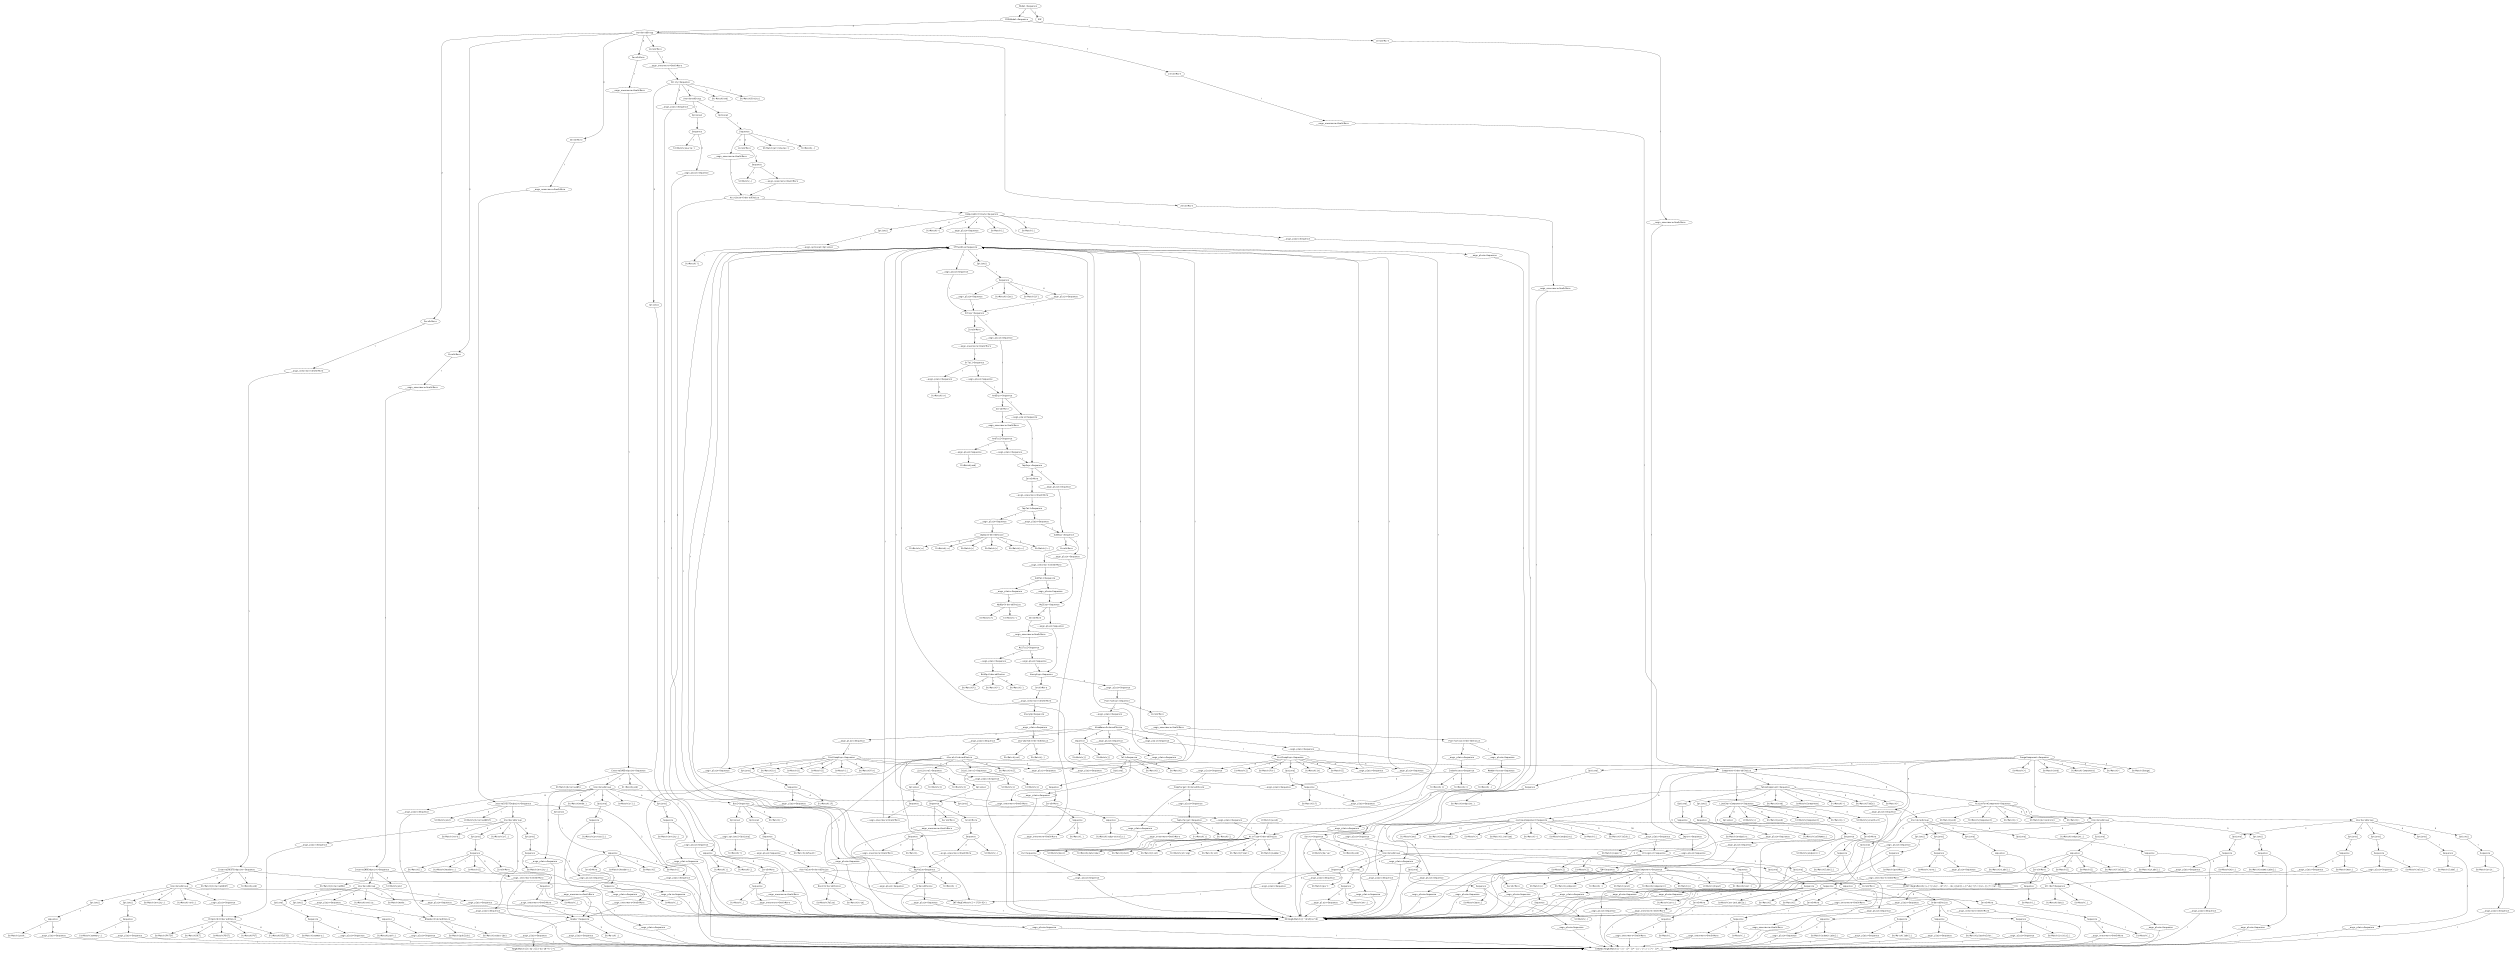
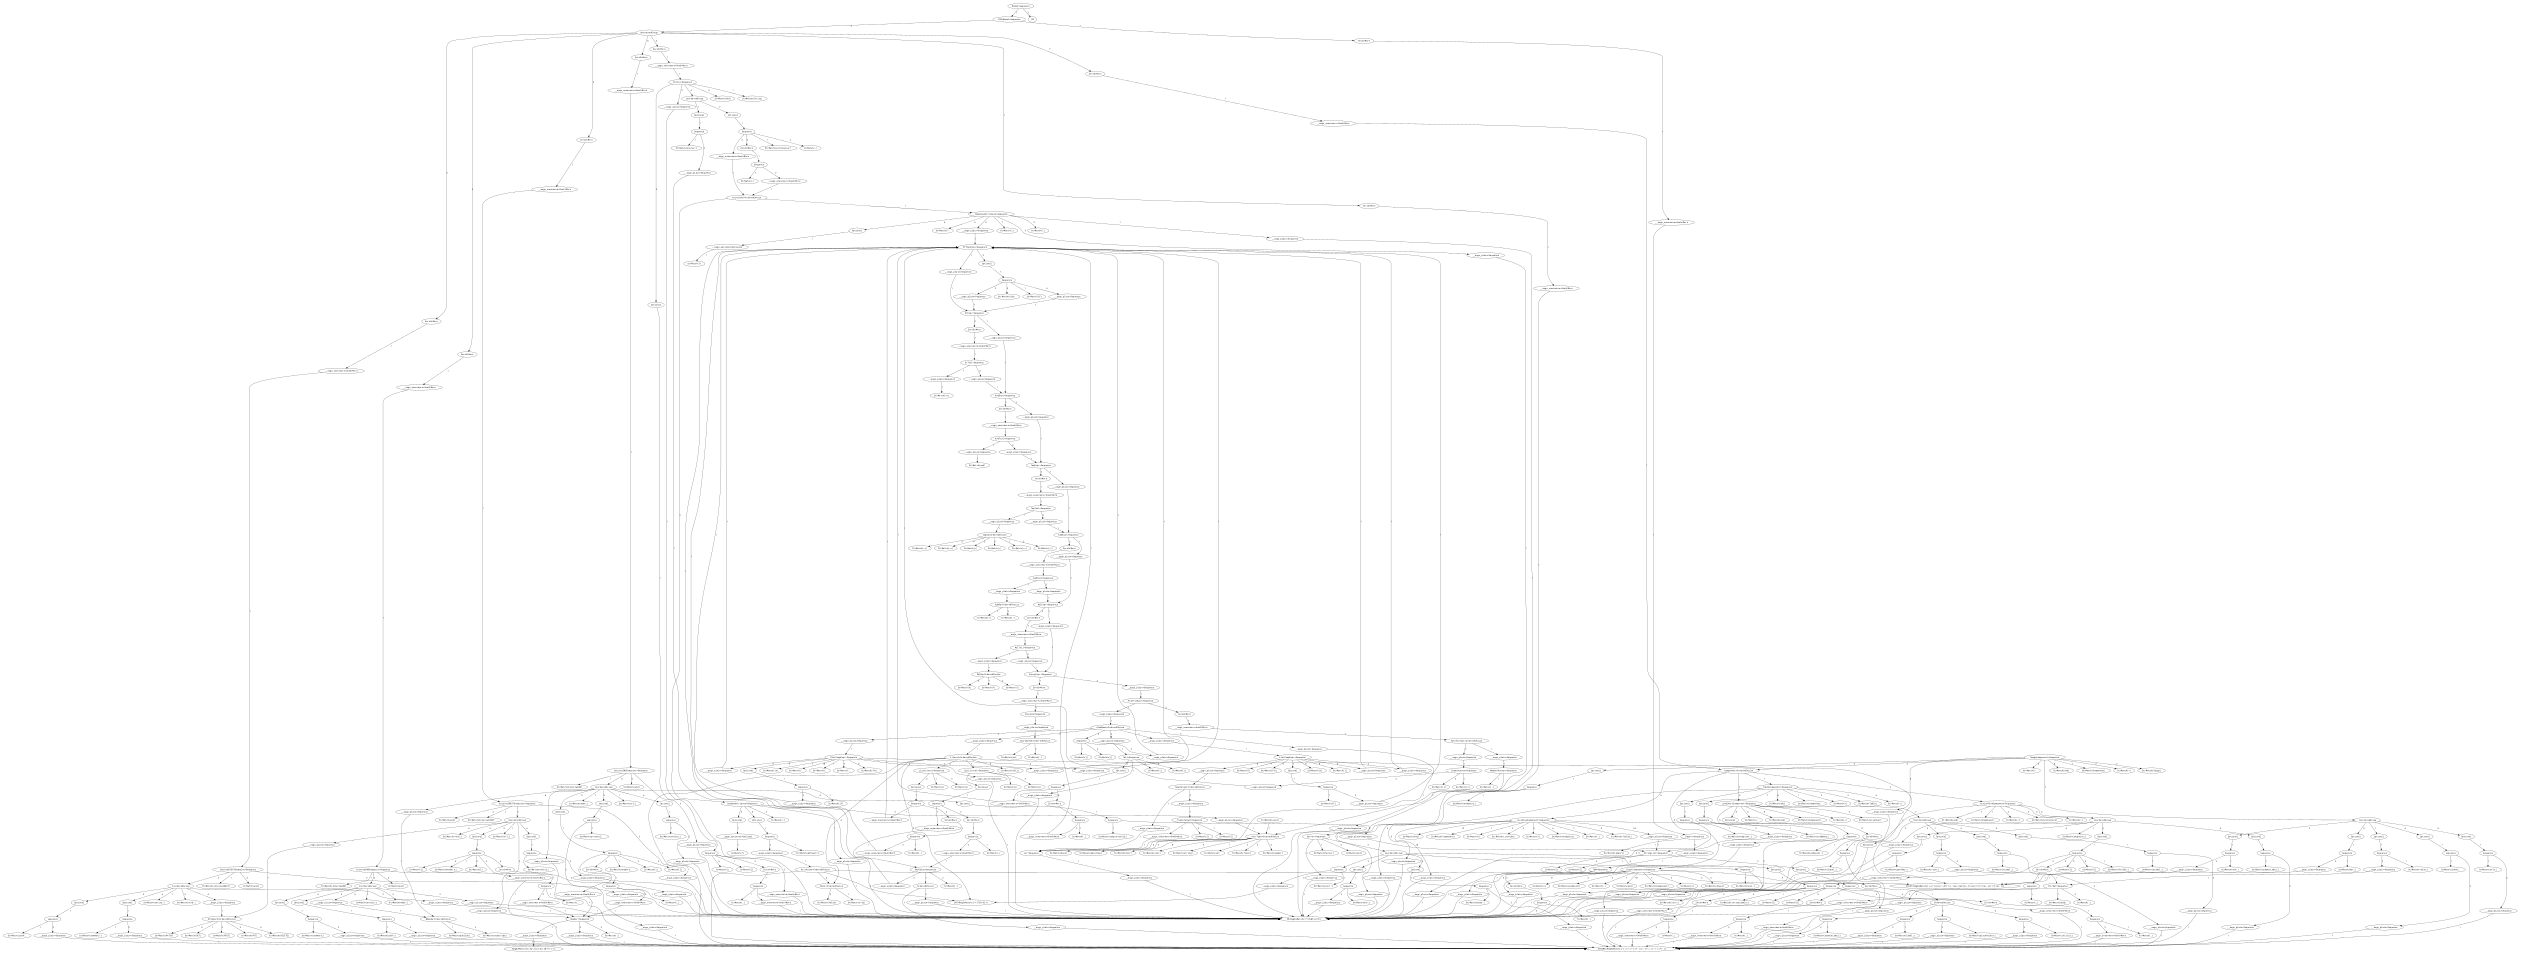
node "Bool=Sequence": label "Bool=Sequence" -> "SchemaAttribute=Sequence"
